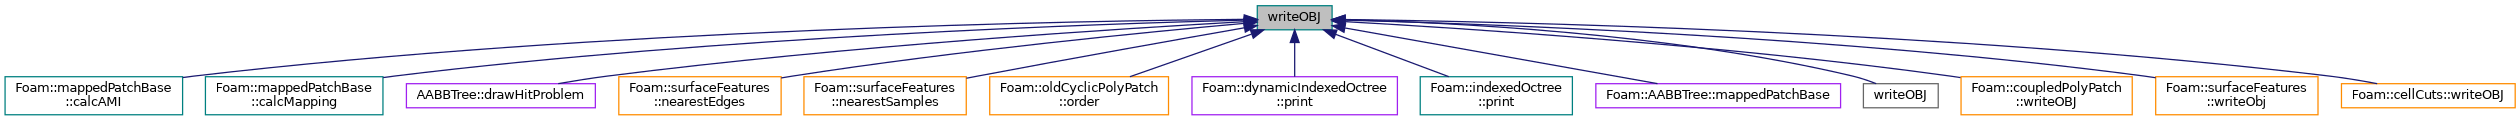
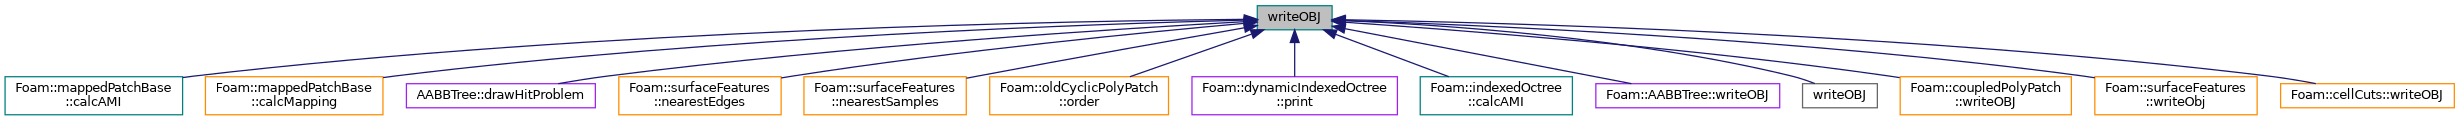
node "Foam::mappedPatchBase ::calcMapping": color teal -> darkorange
node "Foam::indexedOctree ::print": label "Foam::indexedOctree ::print" -> "Foam::indexedOctree ::calcAMI"
node "Foam::AABBTree::mappedPatchBase": label "Foam::AABBTree::mappedPatchBase" -> "Foam::AABBTree::writeOBJ"
